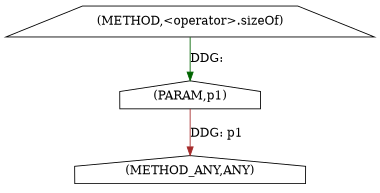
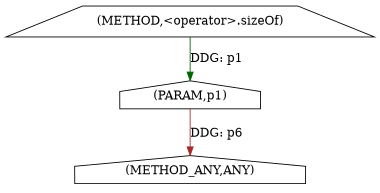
edge "(METHOD,<operator>.sizeOf)" -> "(PARAM,p1)": label "DDG: " -> "DDG: p1"
edge "(PARAM,p1)" -> "(METHOD_ANY,ANY)": label "DDG: p1" -> "DDG: p6"
